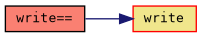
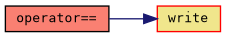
node "write==": label "write==" -> "operator=="
